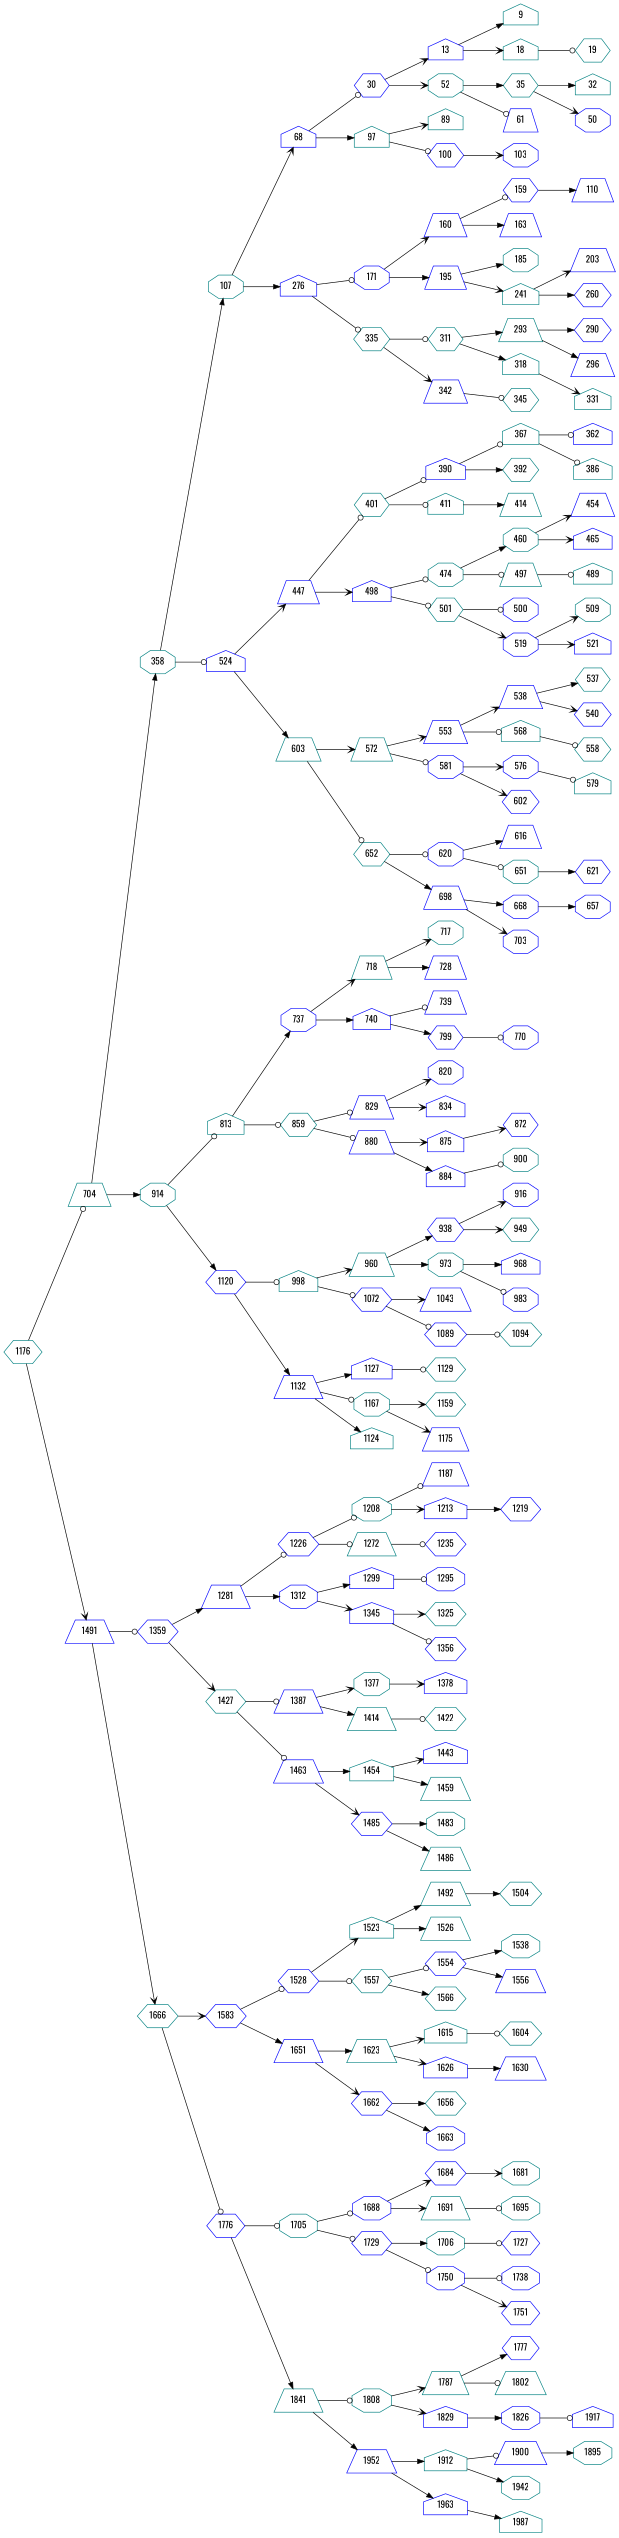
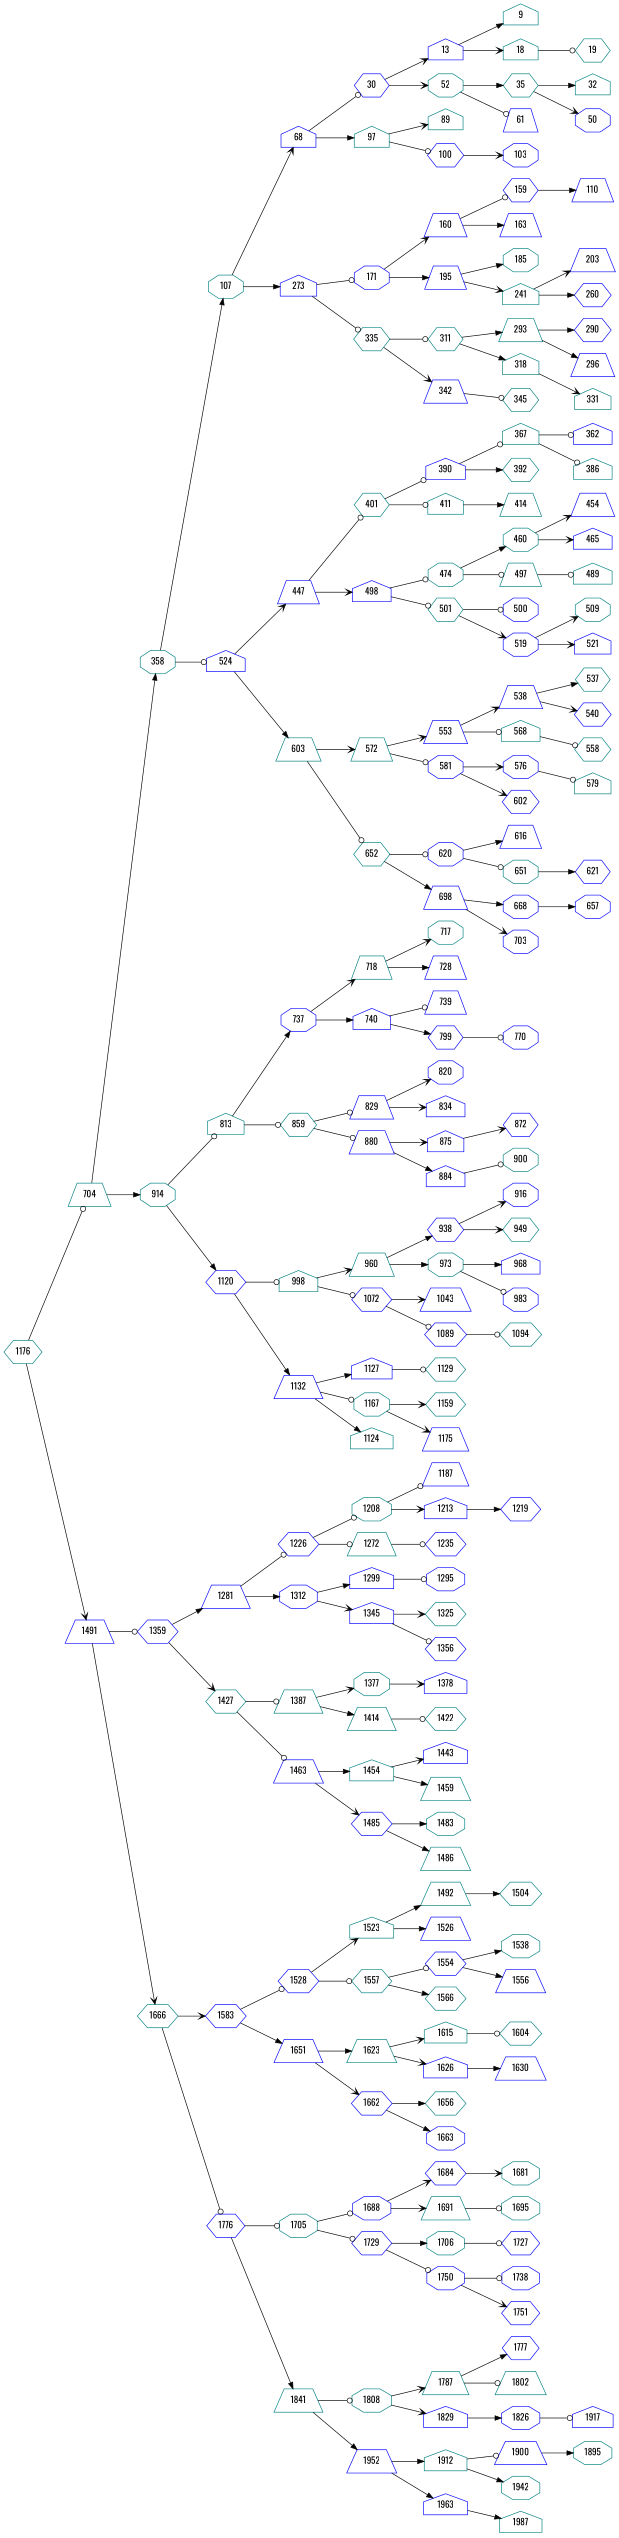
node "276": label "276" -> "273"
node "1387": color blue -> teal
node "1526": color teal -> blue
